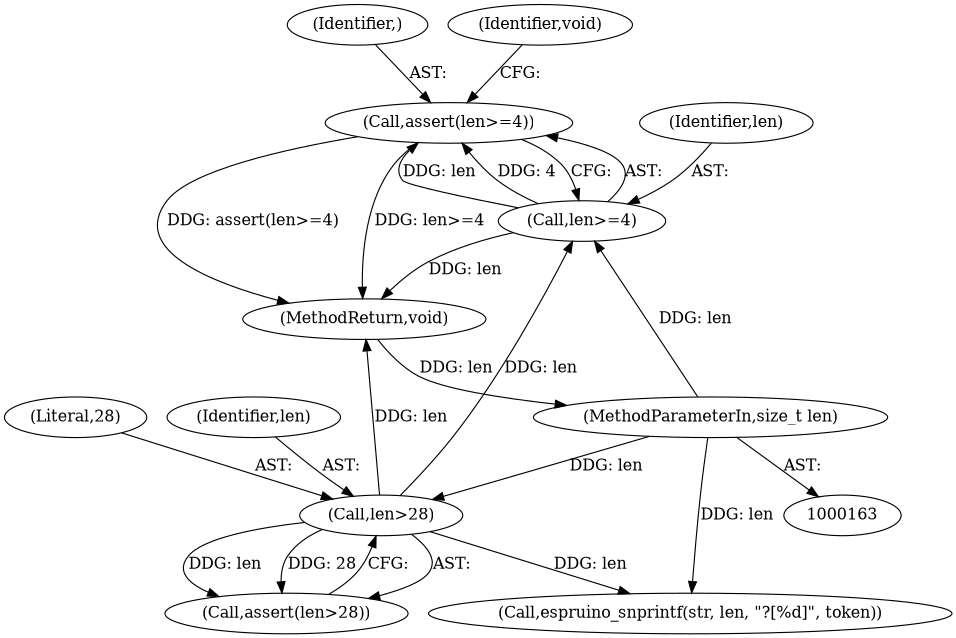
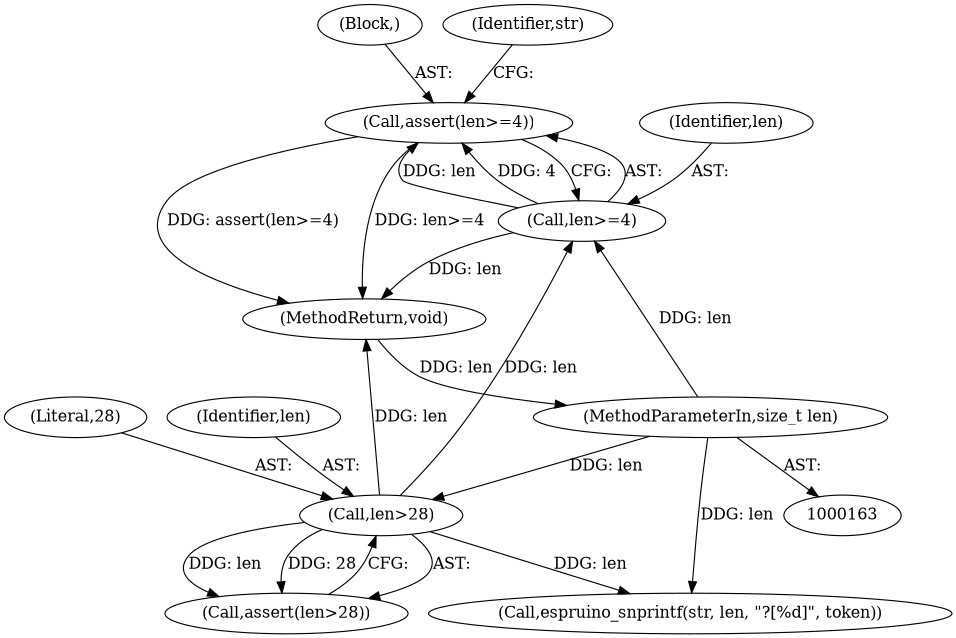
node "(Identifier,)": label "(Identifier,)" -> "(Block,)"
node "(Identifier,void)": label "(Identifier,void)" -> "(Identifier,str)"
